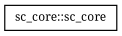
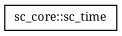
node "sc_core::sc_core": label "sc_core::sc_core" -> "sc_core::sc_time"
